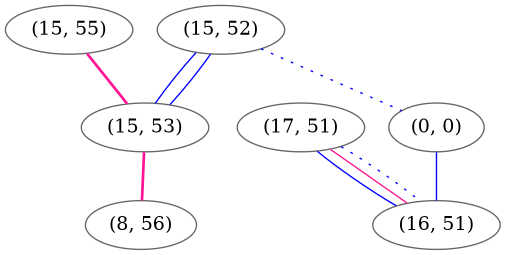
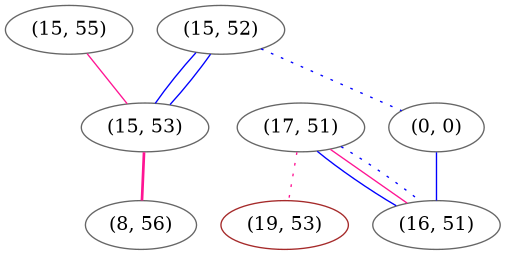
edge "(15, 55)" -- "(15, 53)": style bold -> solid
node "(19, 53)": added
